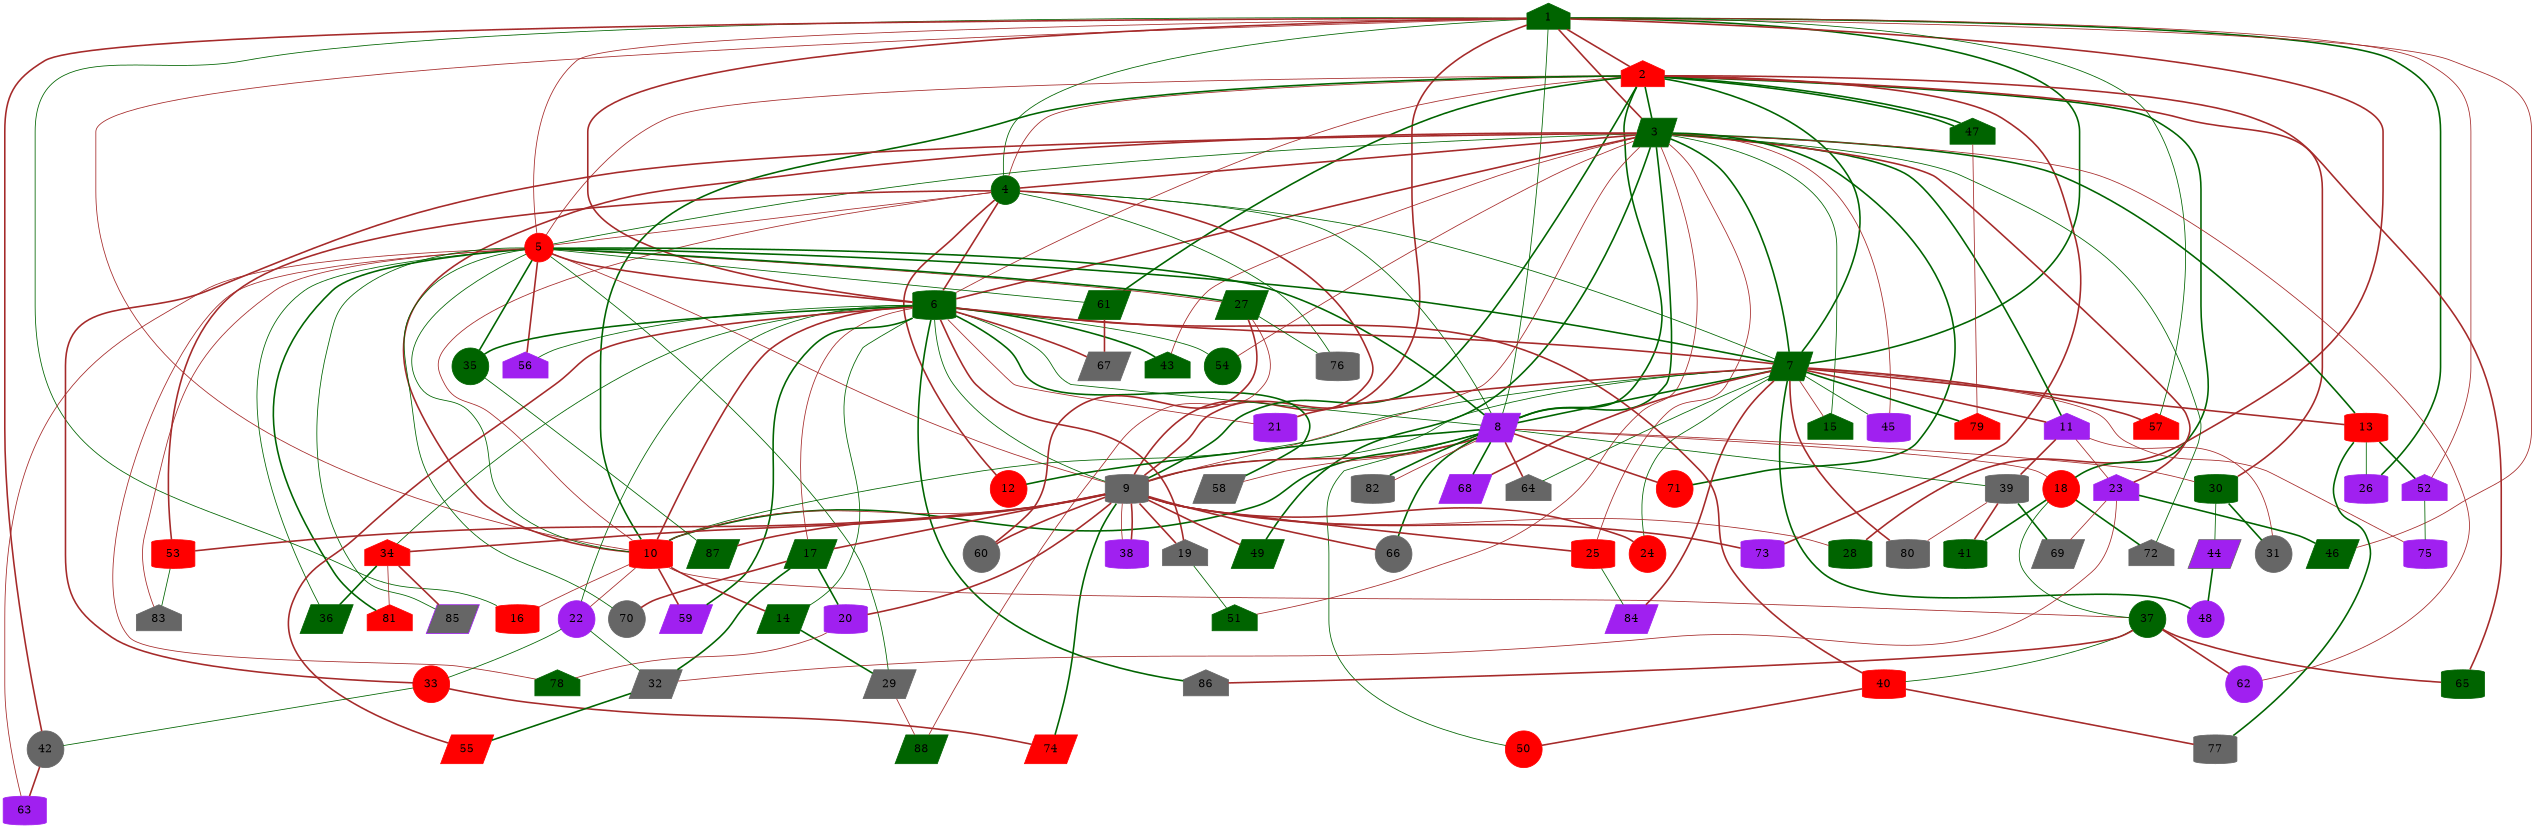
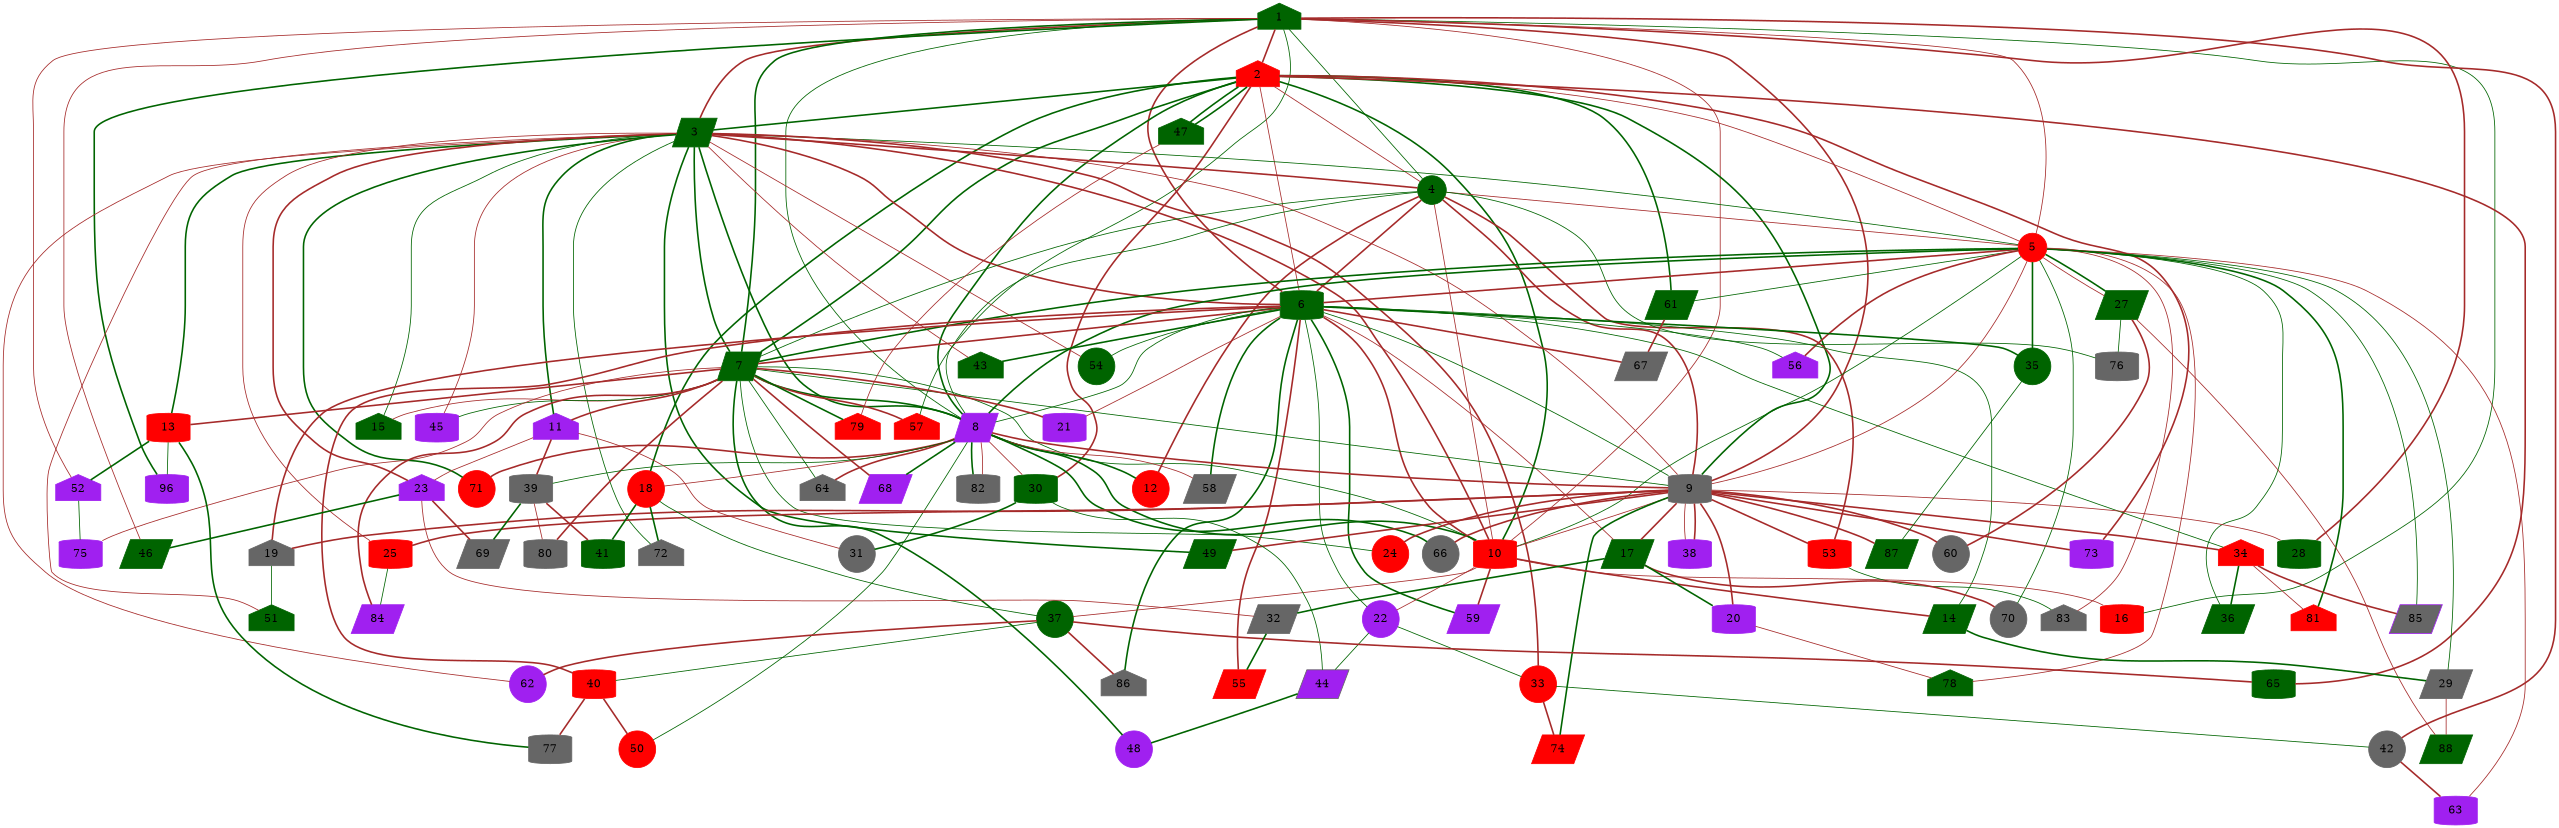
node "26": label "26" -> "96"
edge "23" -- "69": style solid -> bold
edge "22" -- "32": now "22" -- "44"
